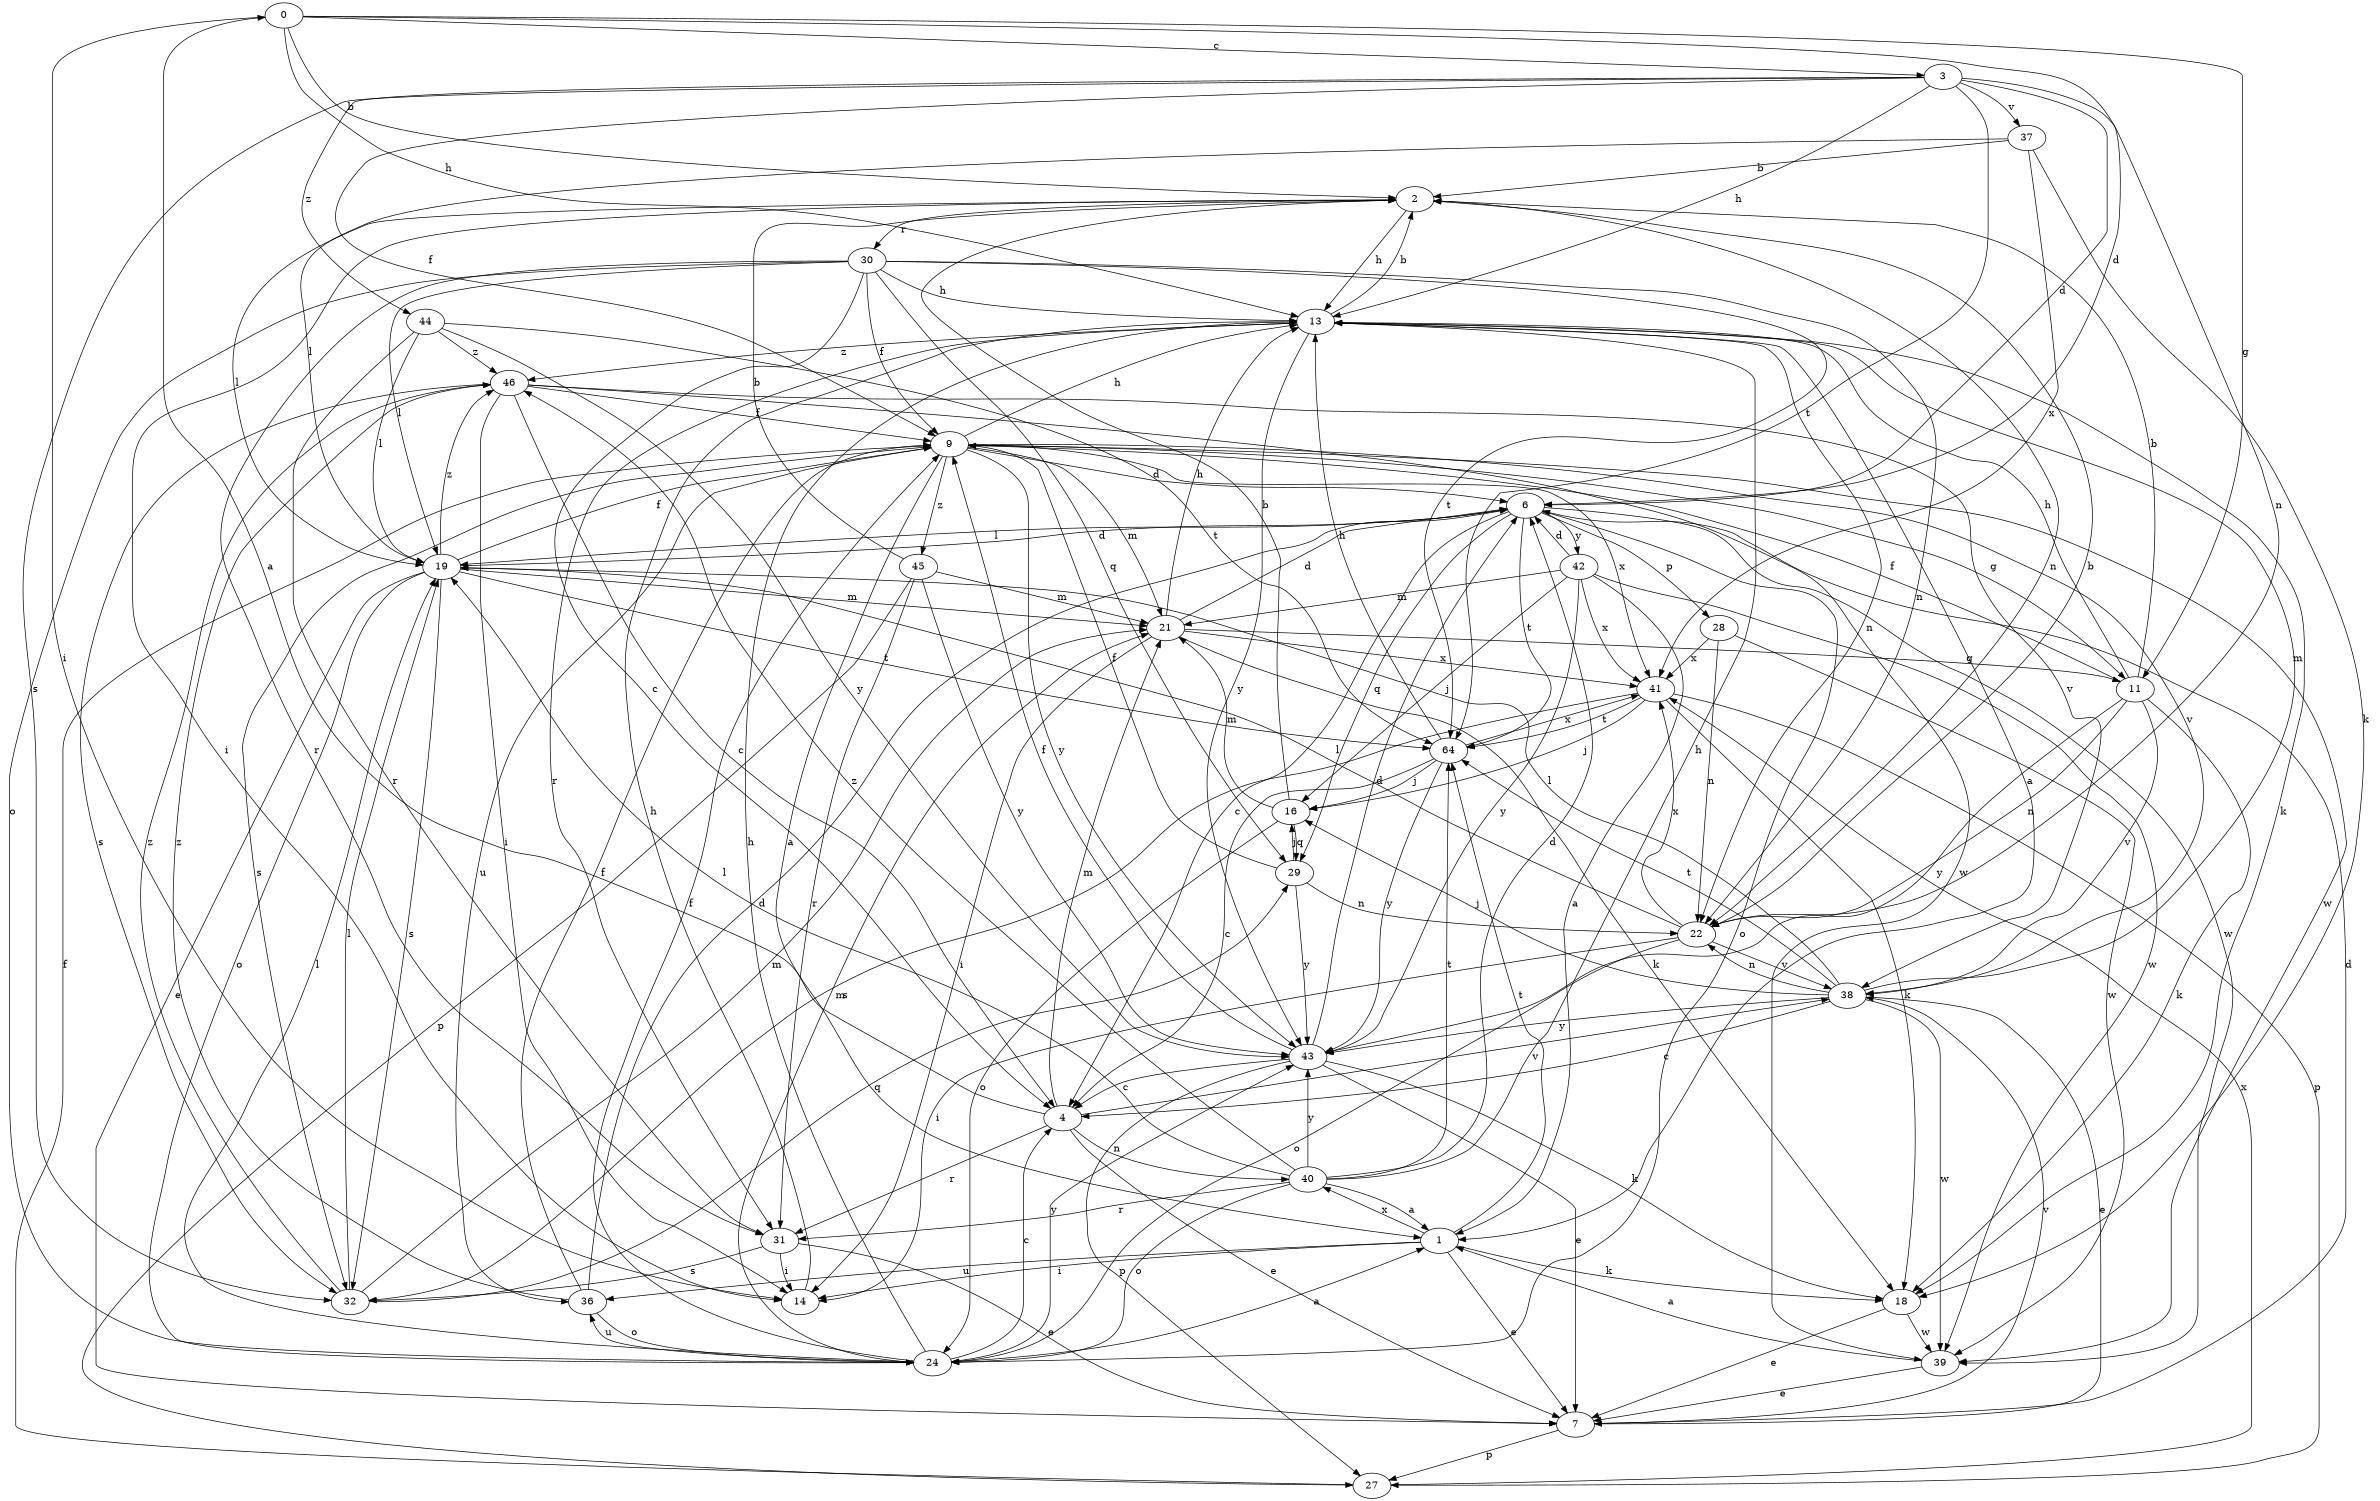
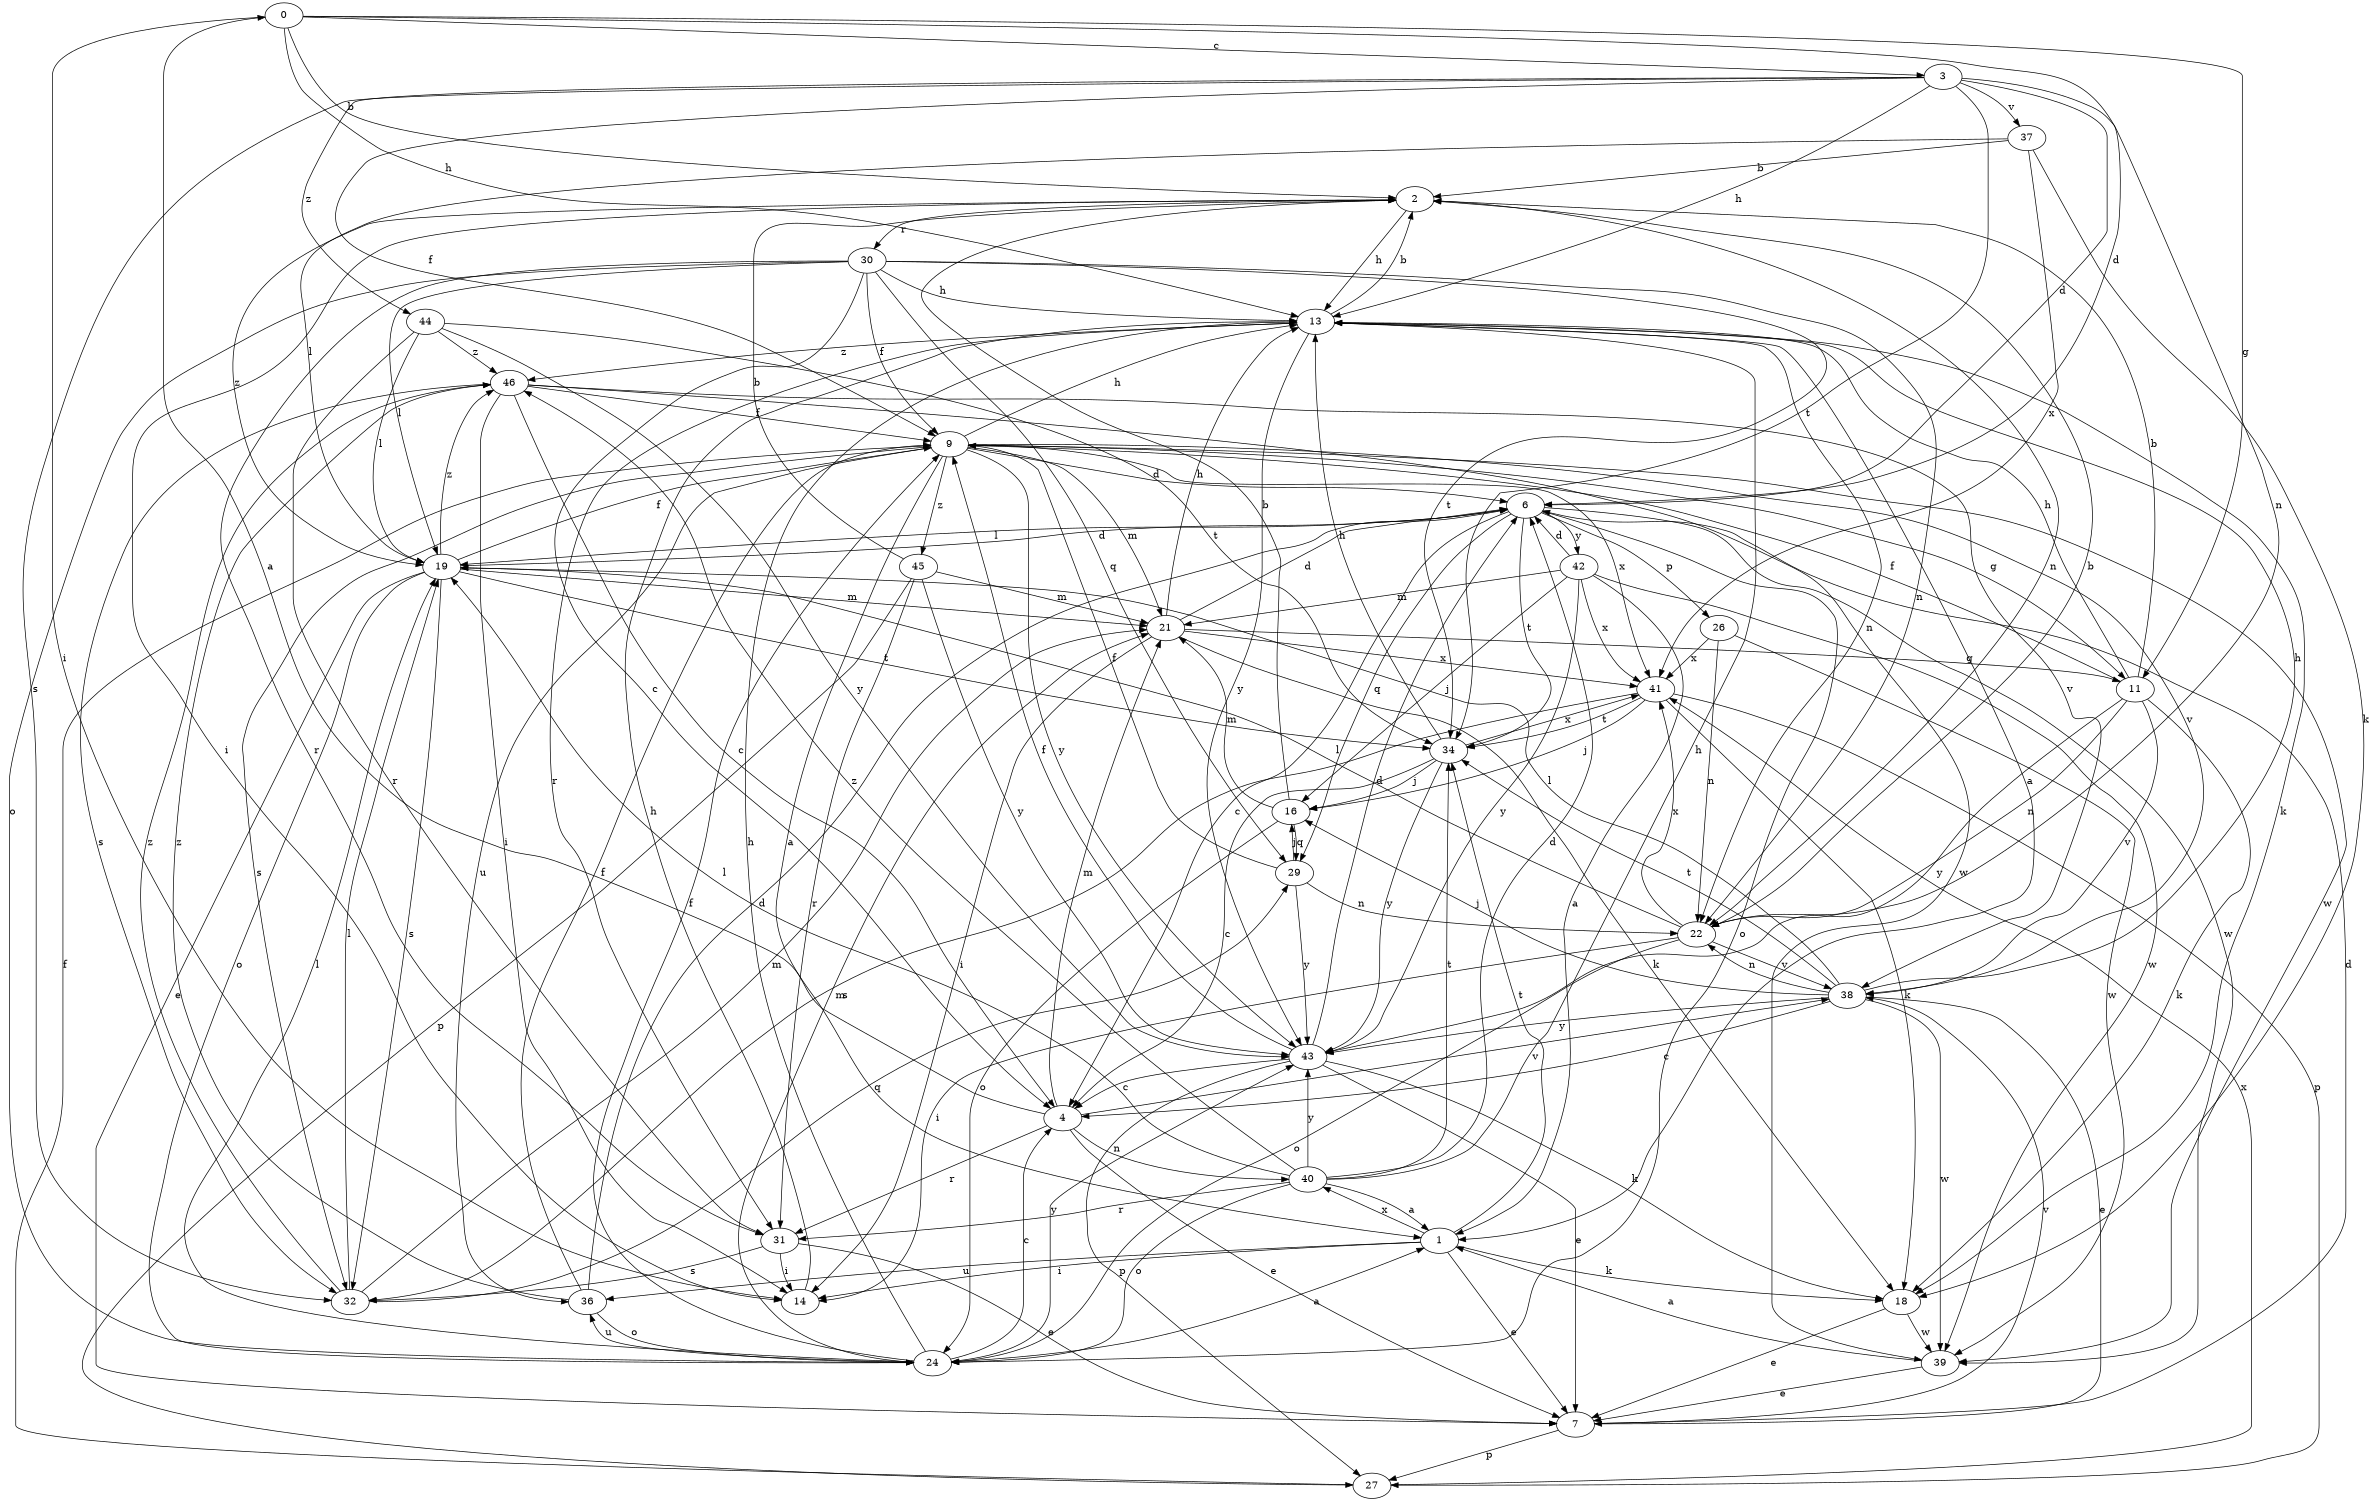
edge "2" -> "19": label "l" -> "z"
node "28": label "28" -> "26"
edge "38" -> "13": label "m" -> "h"
node "64": label "64" -> "34"
